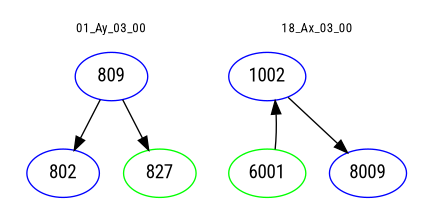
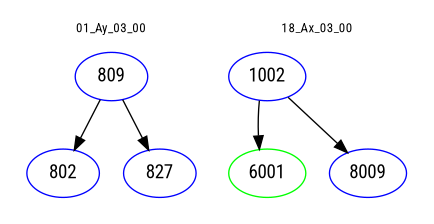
edge "6001" -> "1002": reversed
node "827": color green -> blue
